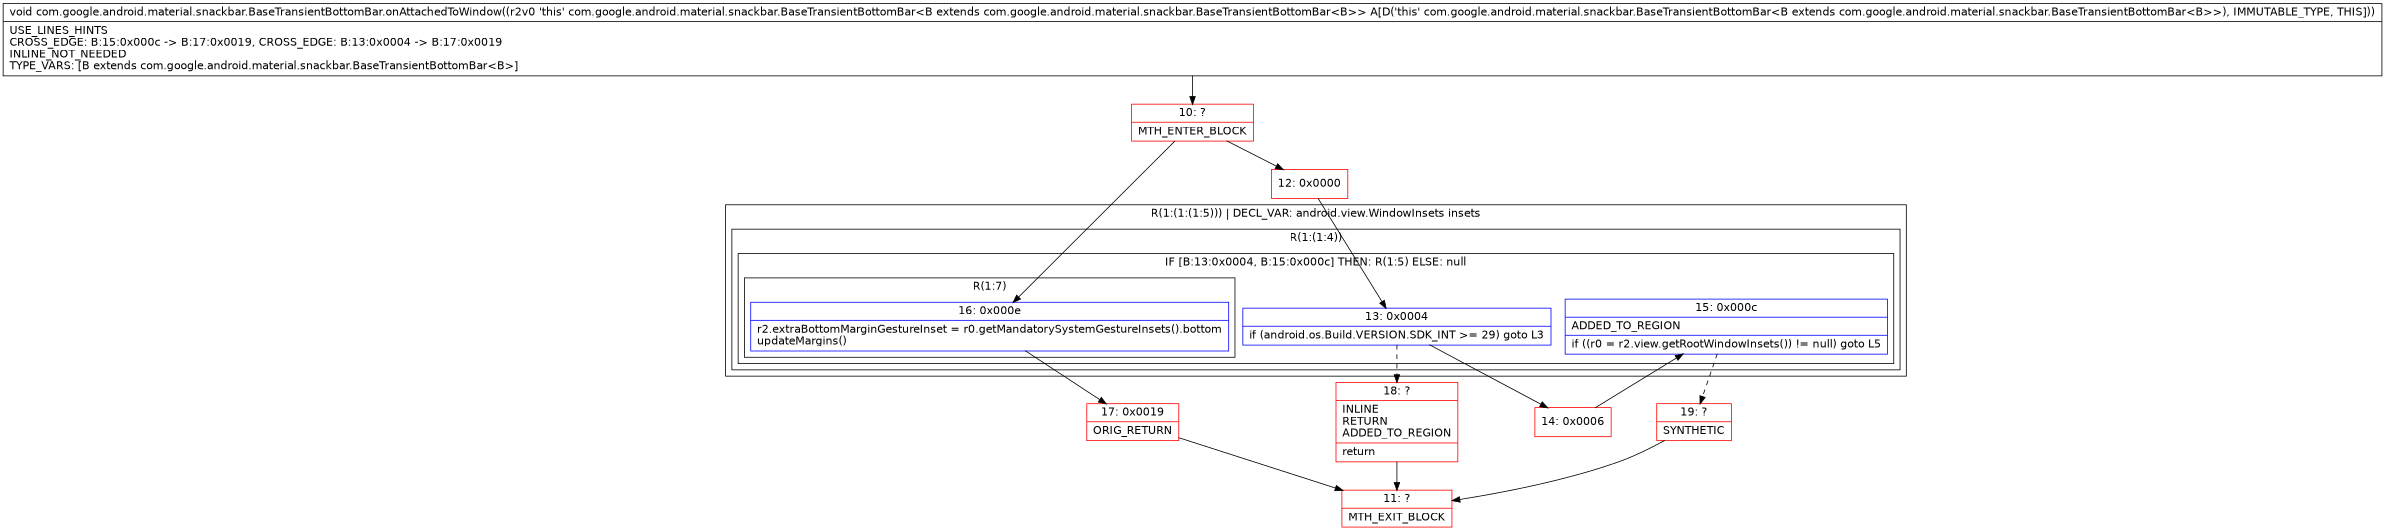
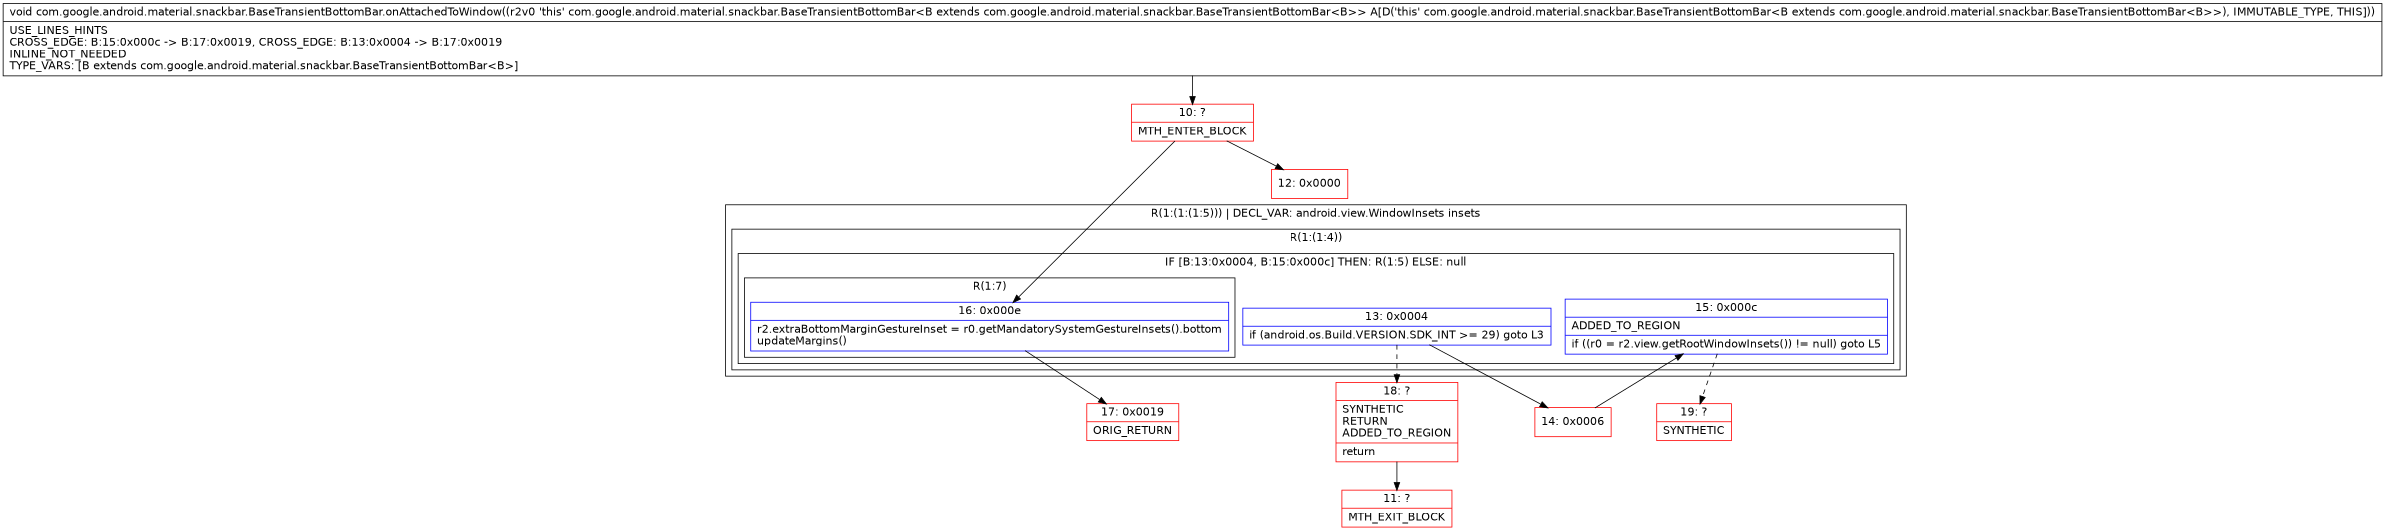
edge "12: 0x0000" -> "13: 0x0004": removed
node "18: ?": text "INLINE" -> "SYNTHETIC"
edge "17: 0x0019" -> "11: ?": removed
edge "19: ?" -> "11: ?": removed
